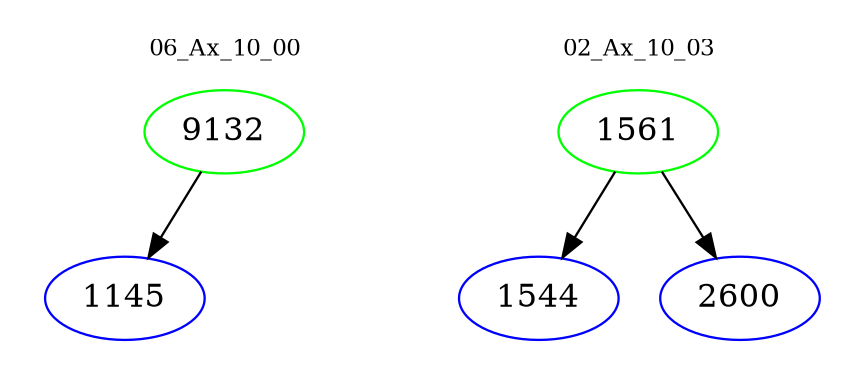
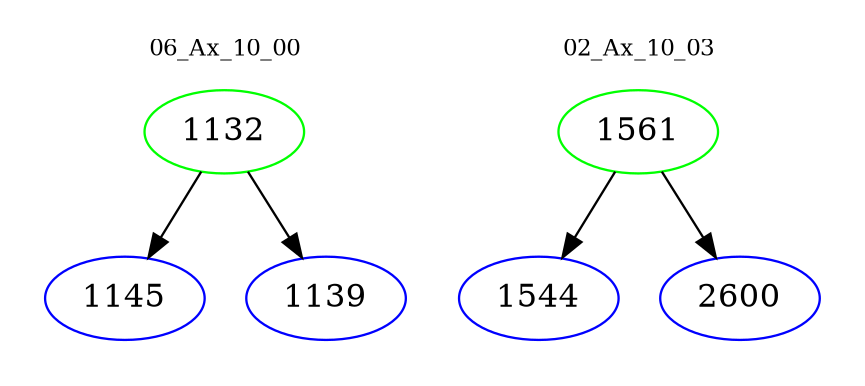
node "9132": label "9132" -> "1132"
node "1139": added
